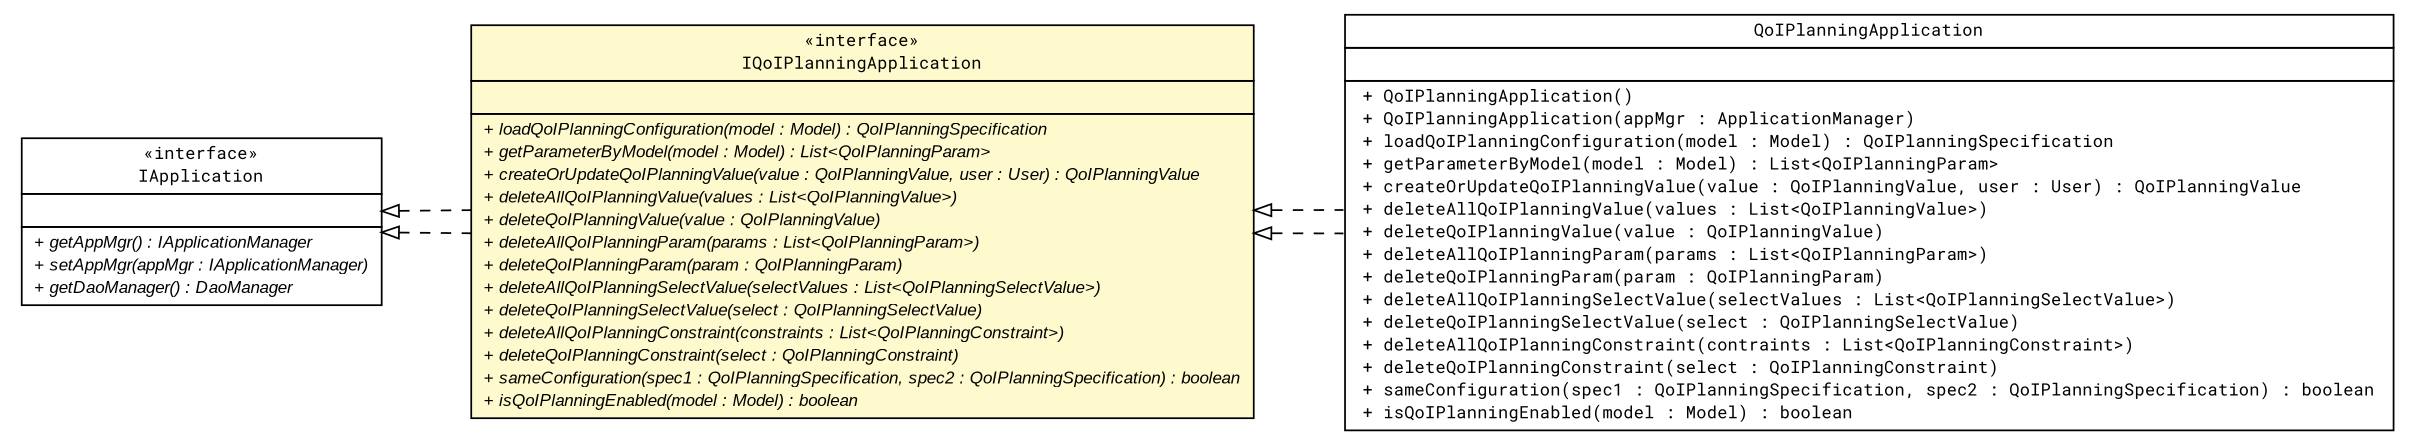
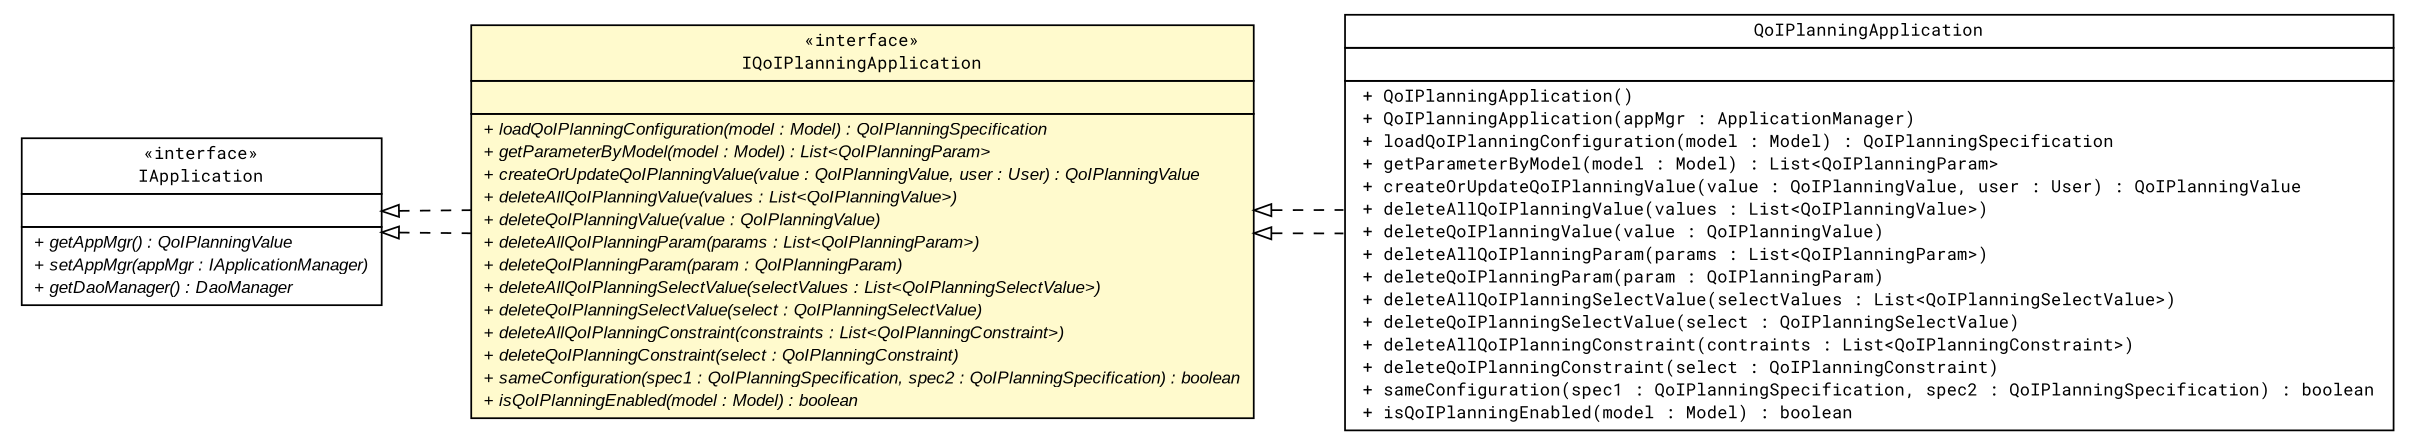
node "IApplication": text "+ getAppMgr() : IApplicationManager" -> "+ getAppMgr() : QoIPlanningValue"
